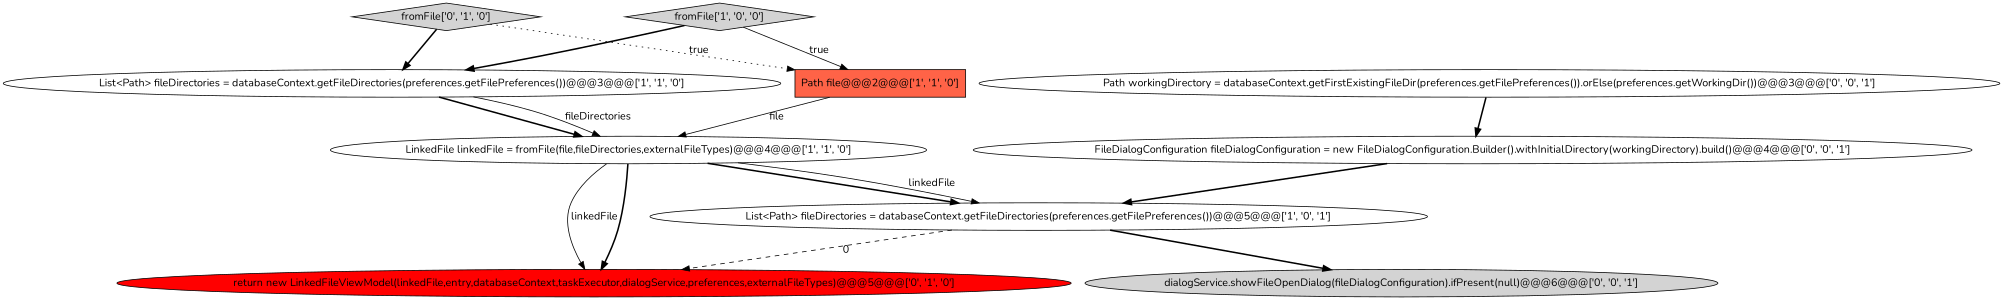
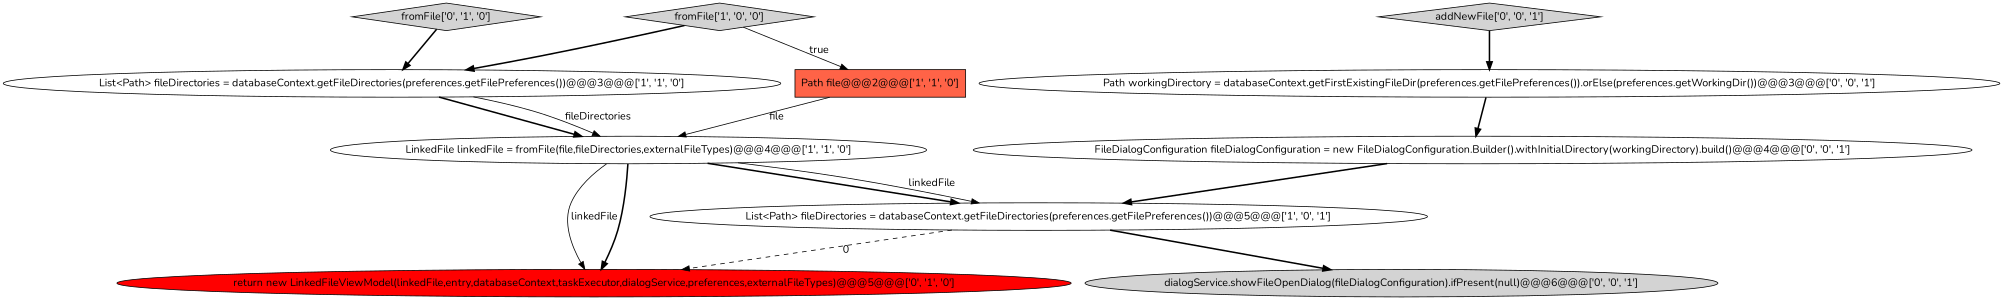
node "addNewFile['0', '0', '1']": added
edge "fromFile['0', '1', '0']" -> "Path file@@@2@@@['1', '1', '0']": removed, label "true"
